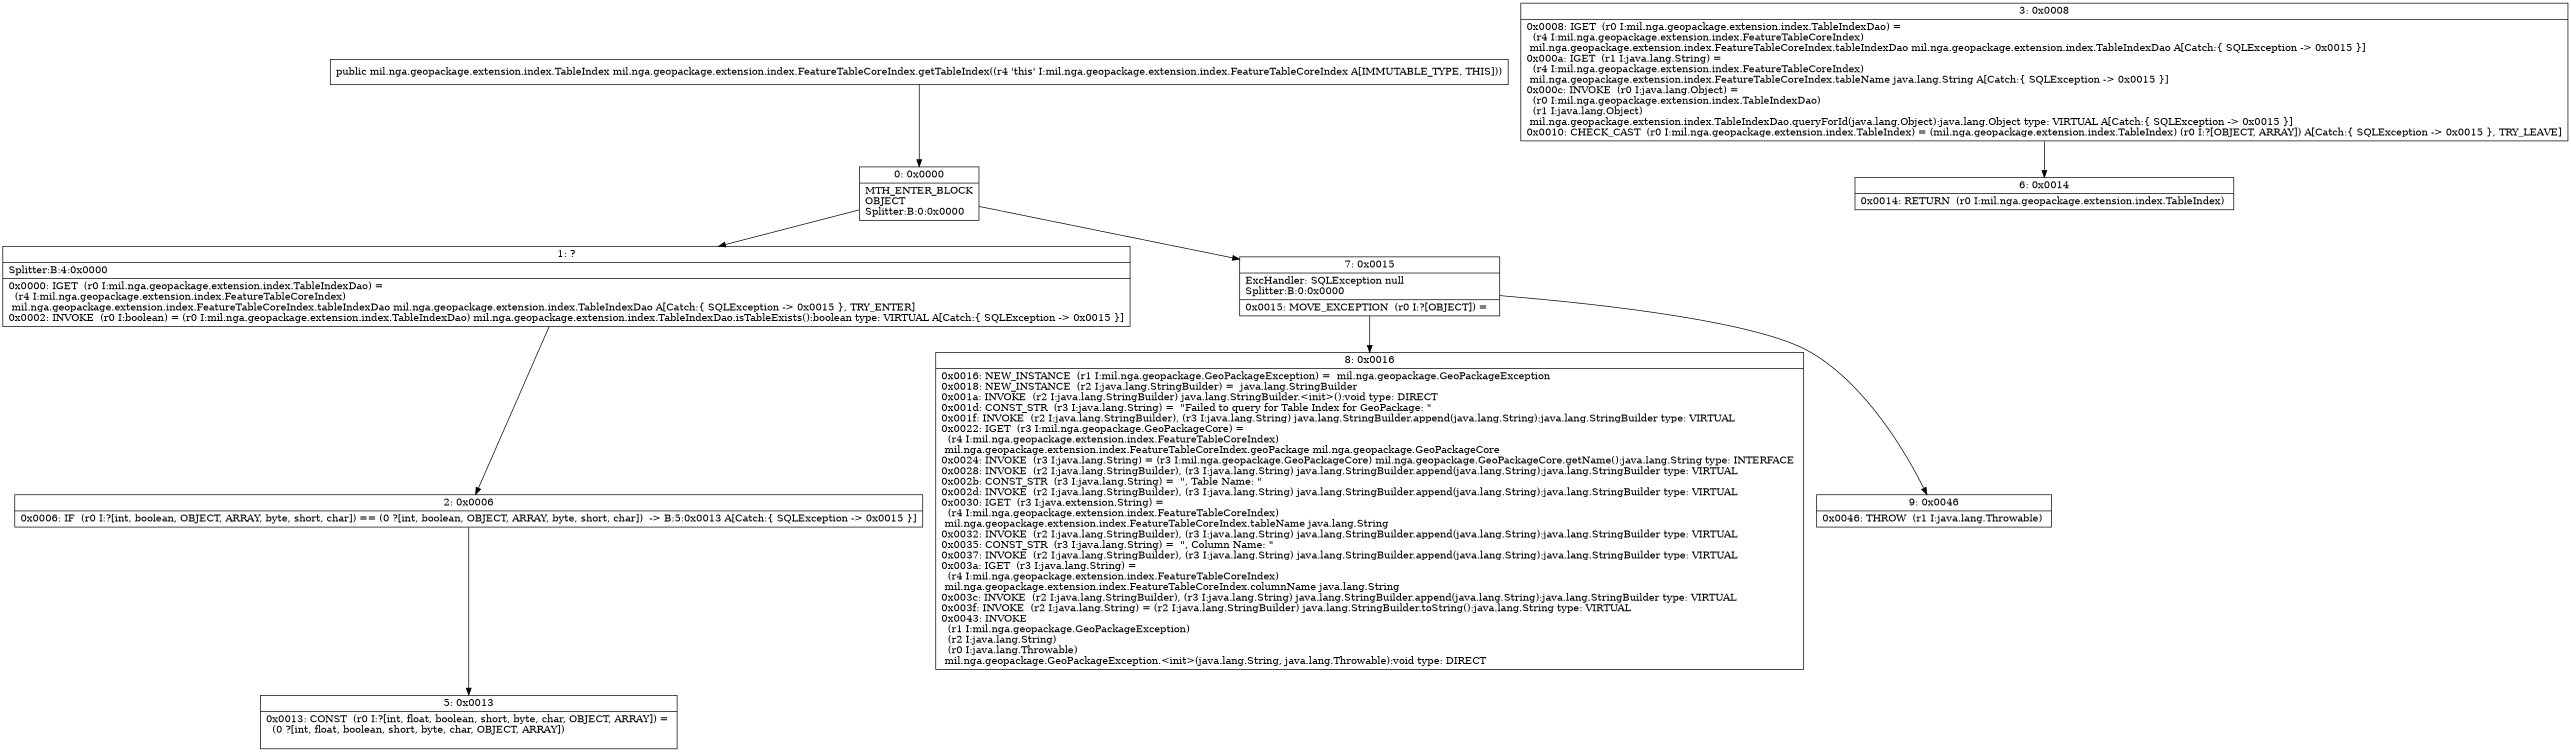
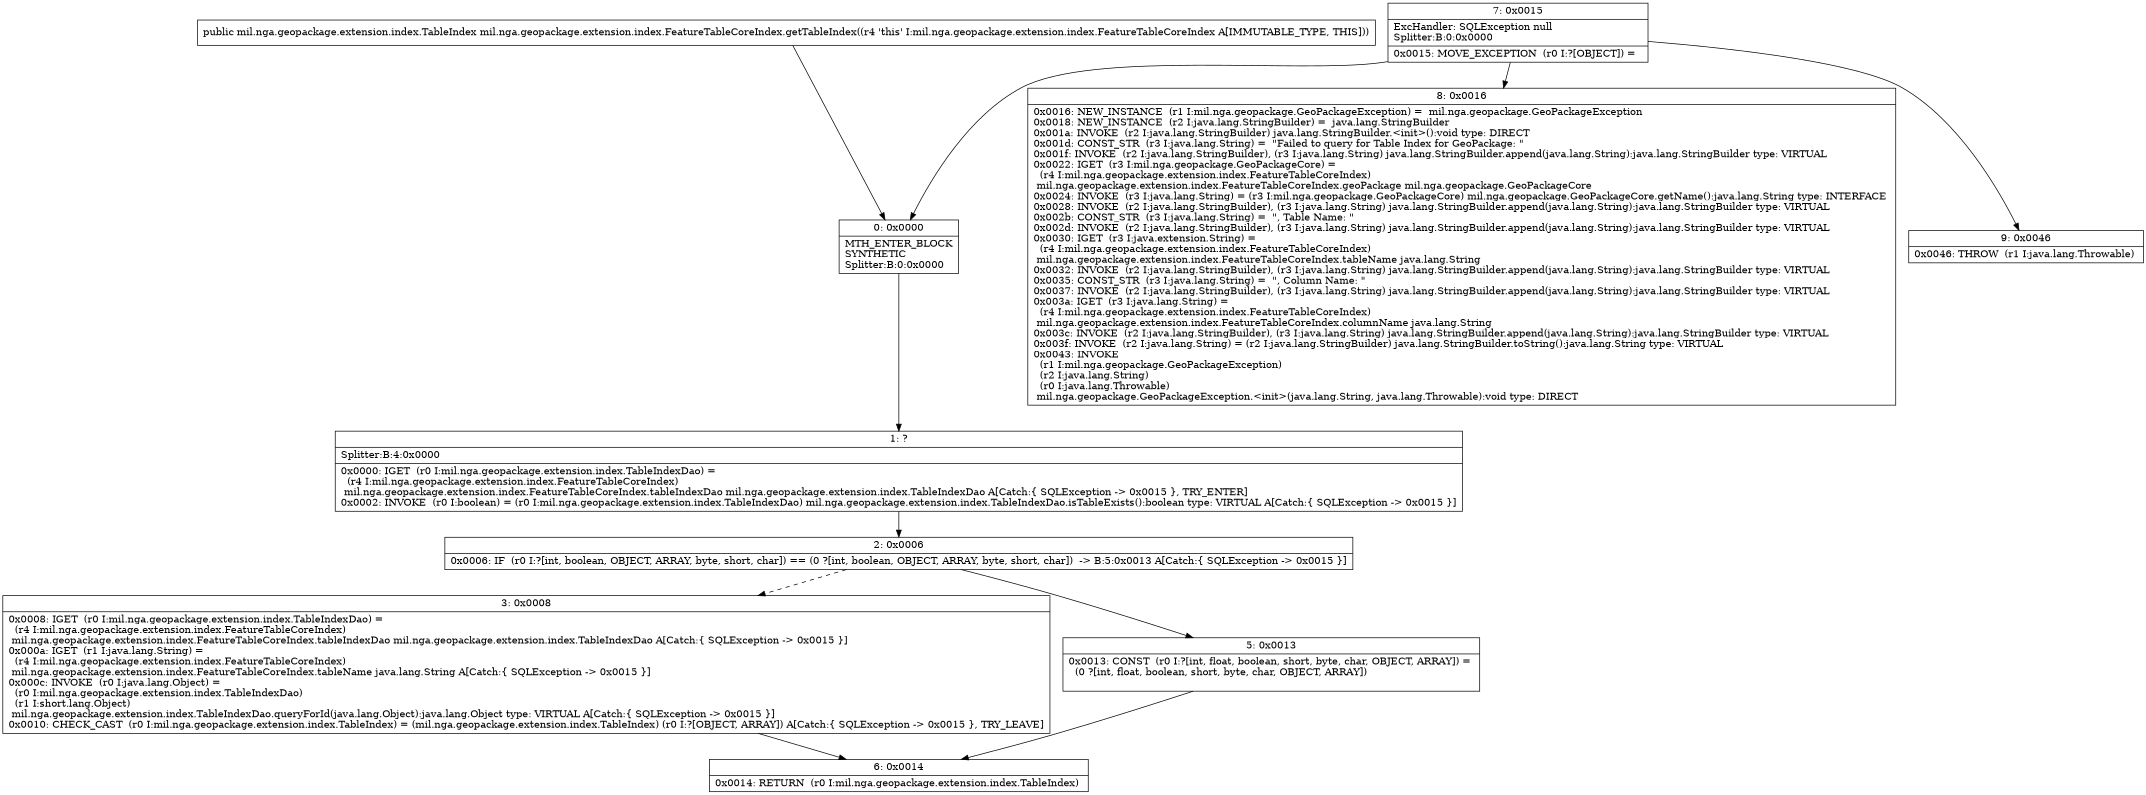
node "3: 0x0008": text "(r1 I:java.lang.Object)" -> "(r1 I:short.lang.Object)"
node "0: 0x0000": text "OBJECT" -> "SYNTHETIC"
edge "0: 0x0000" -> "7: 0x0015": reversed
edge "2: 0x0006" -> "3: 0x0008": added
edge "5: 0x0013" -> "6: 0x0014": added
